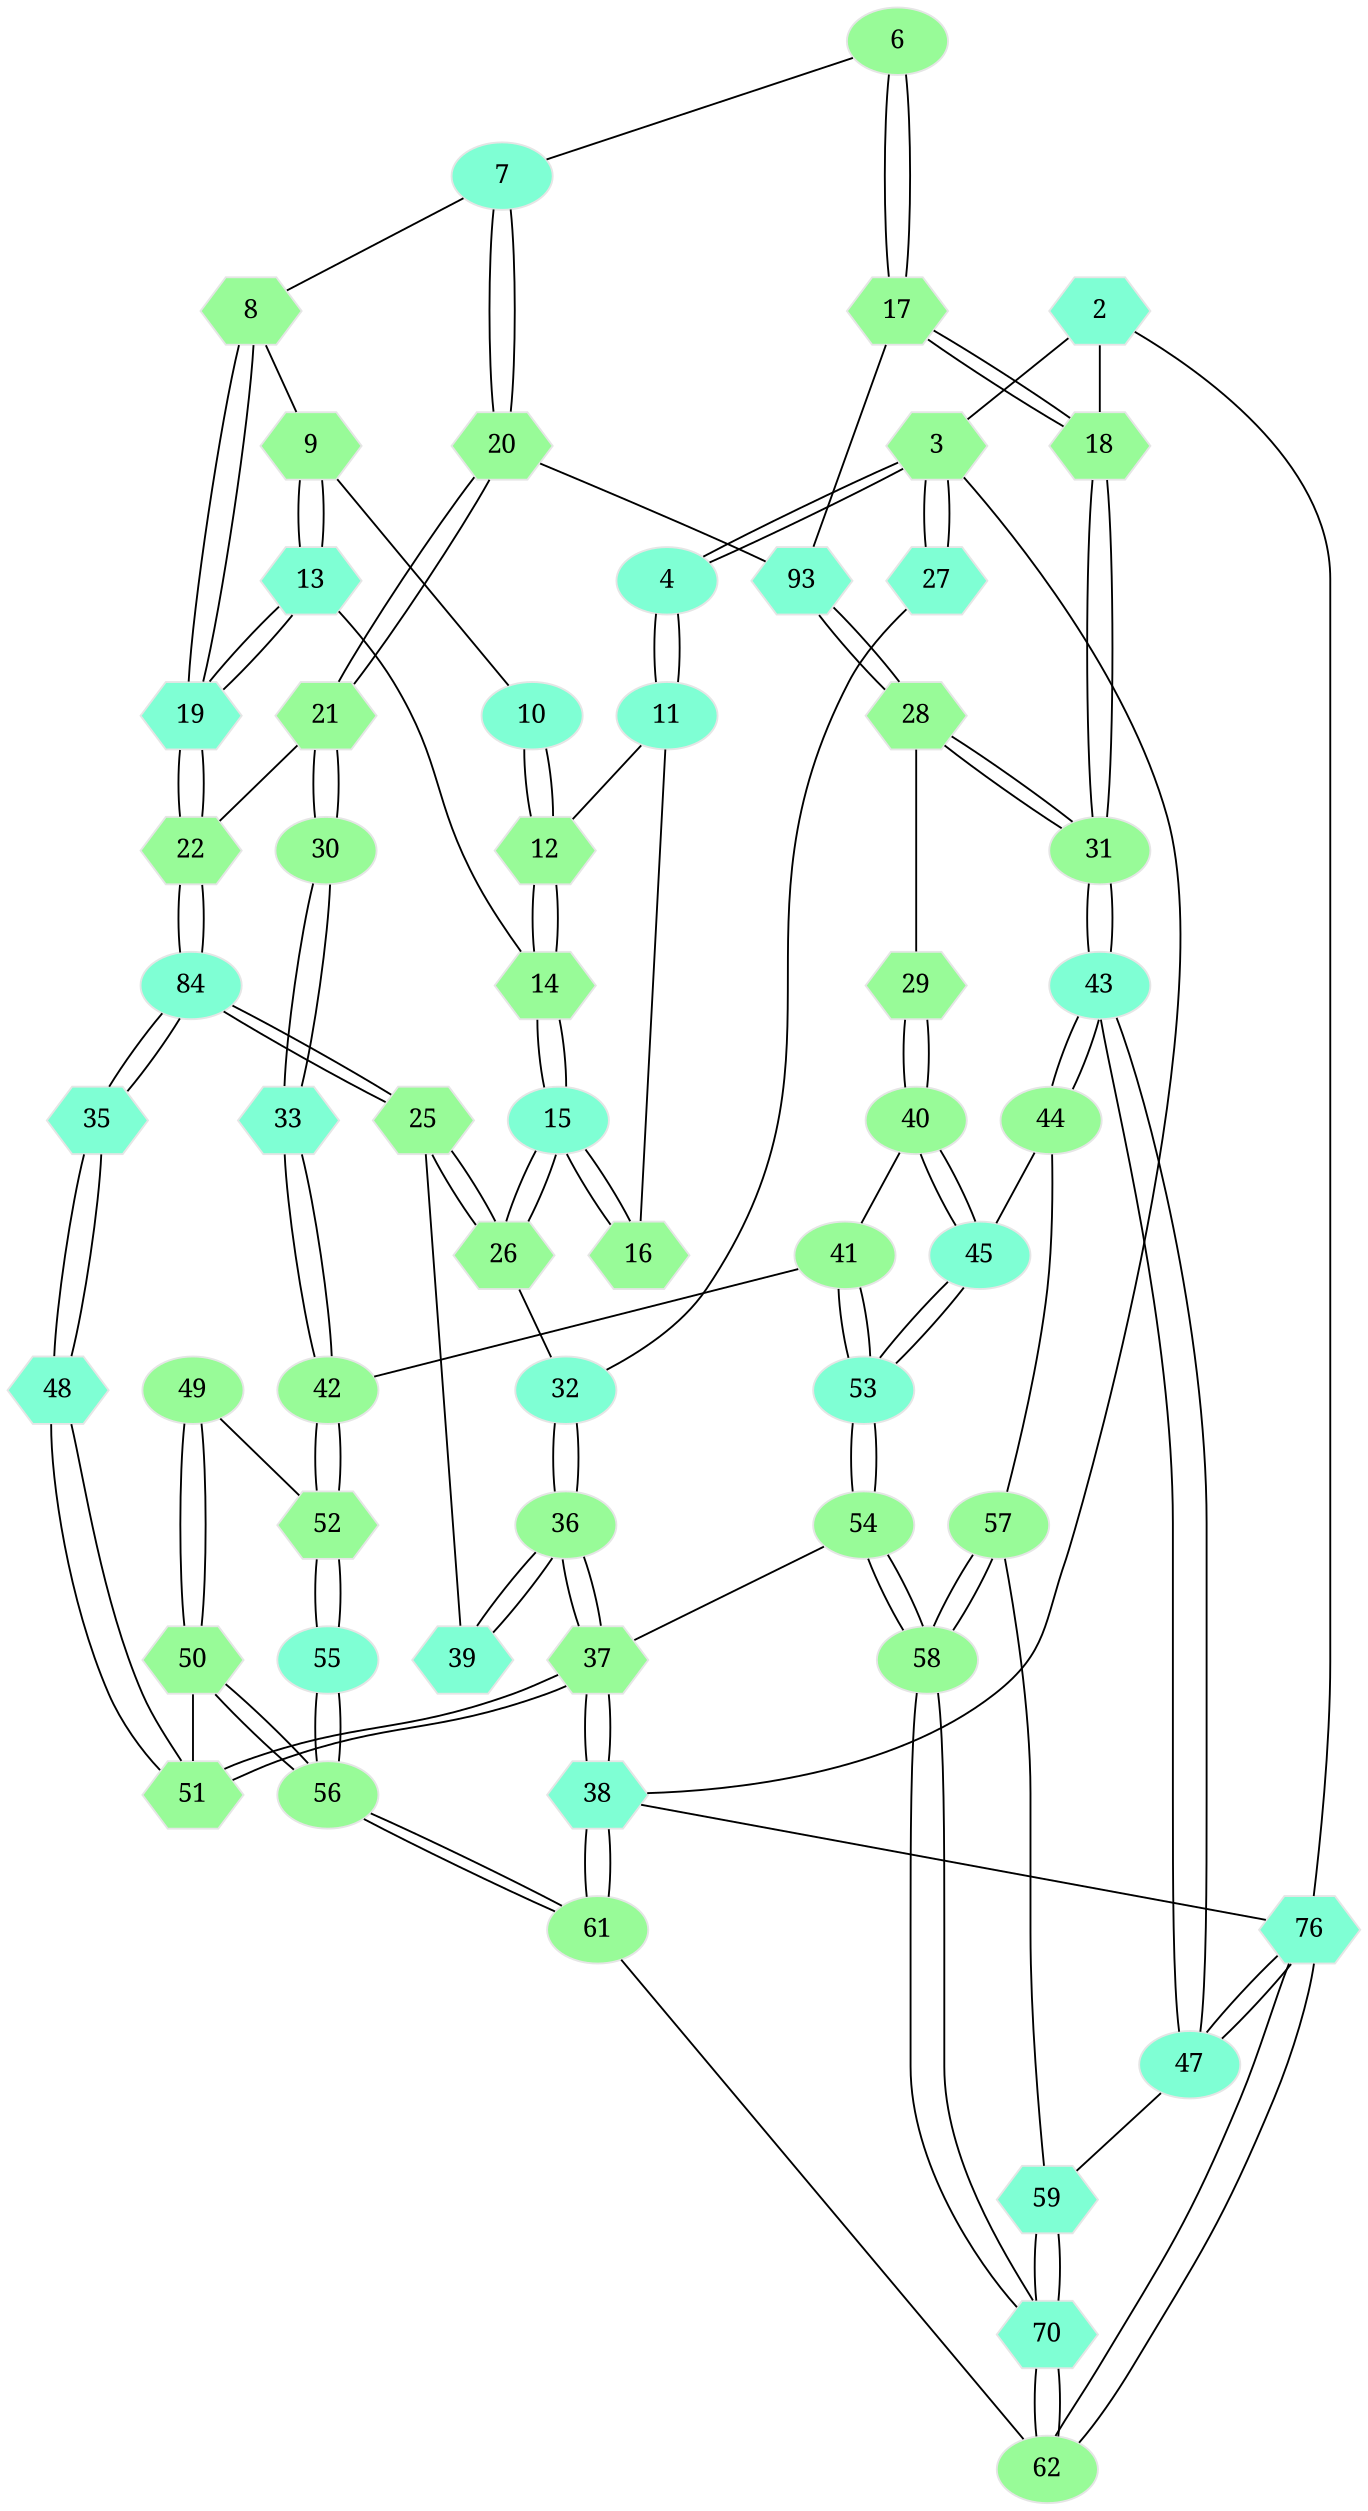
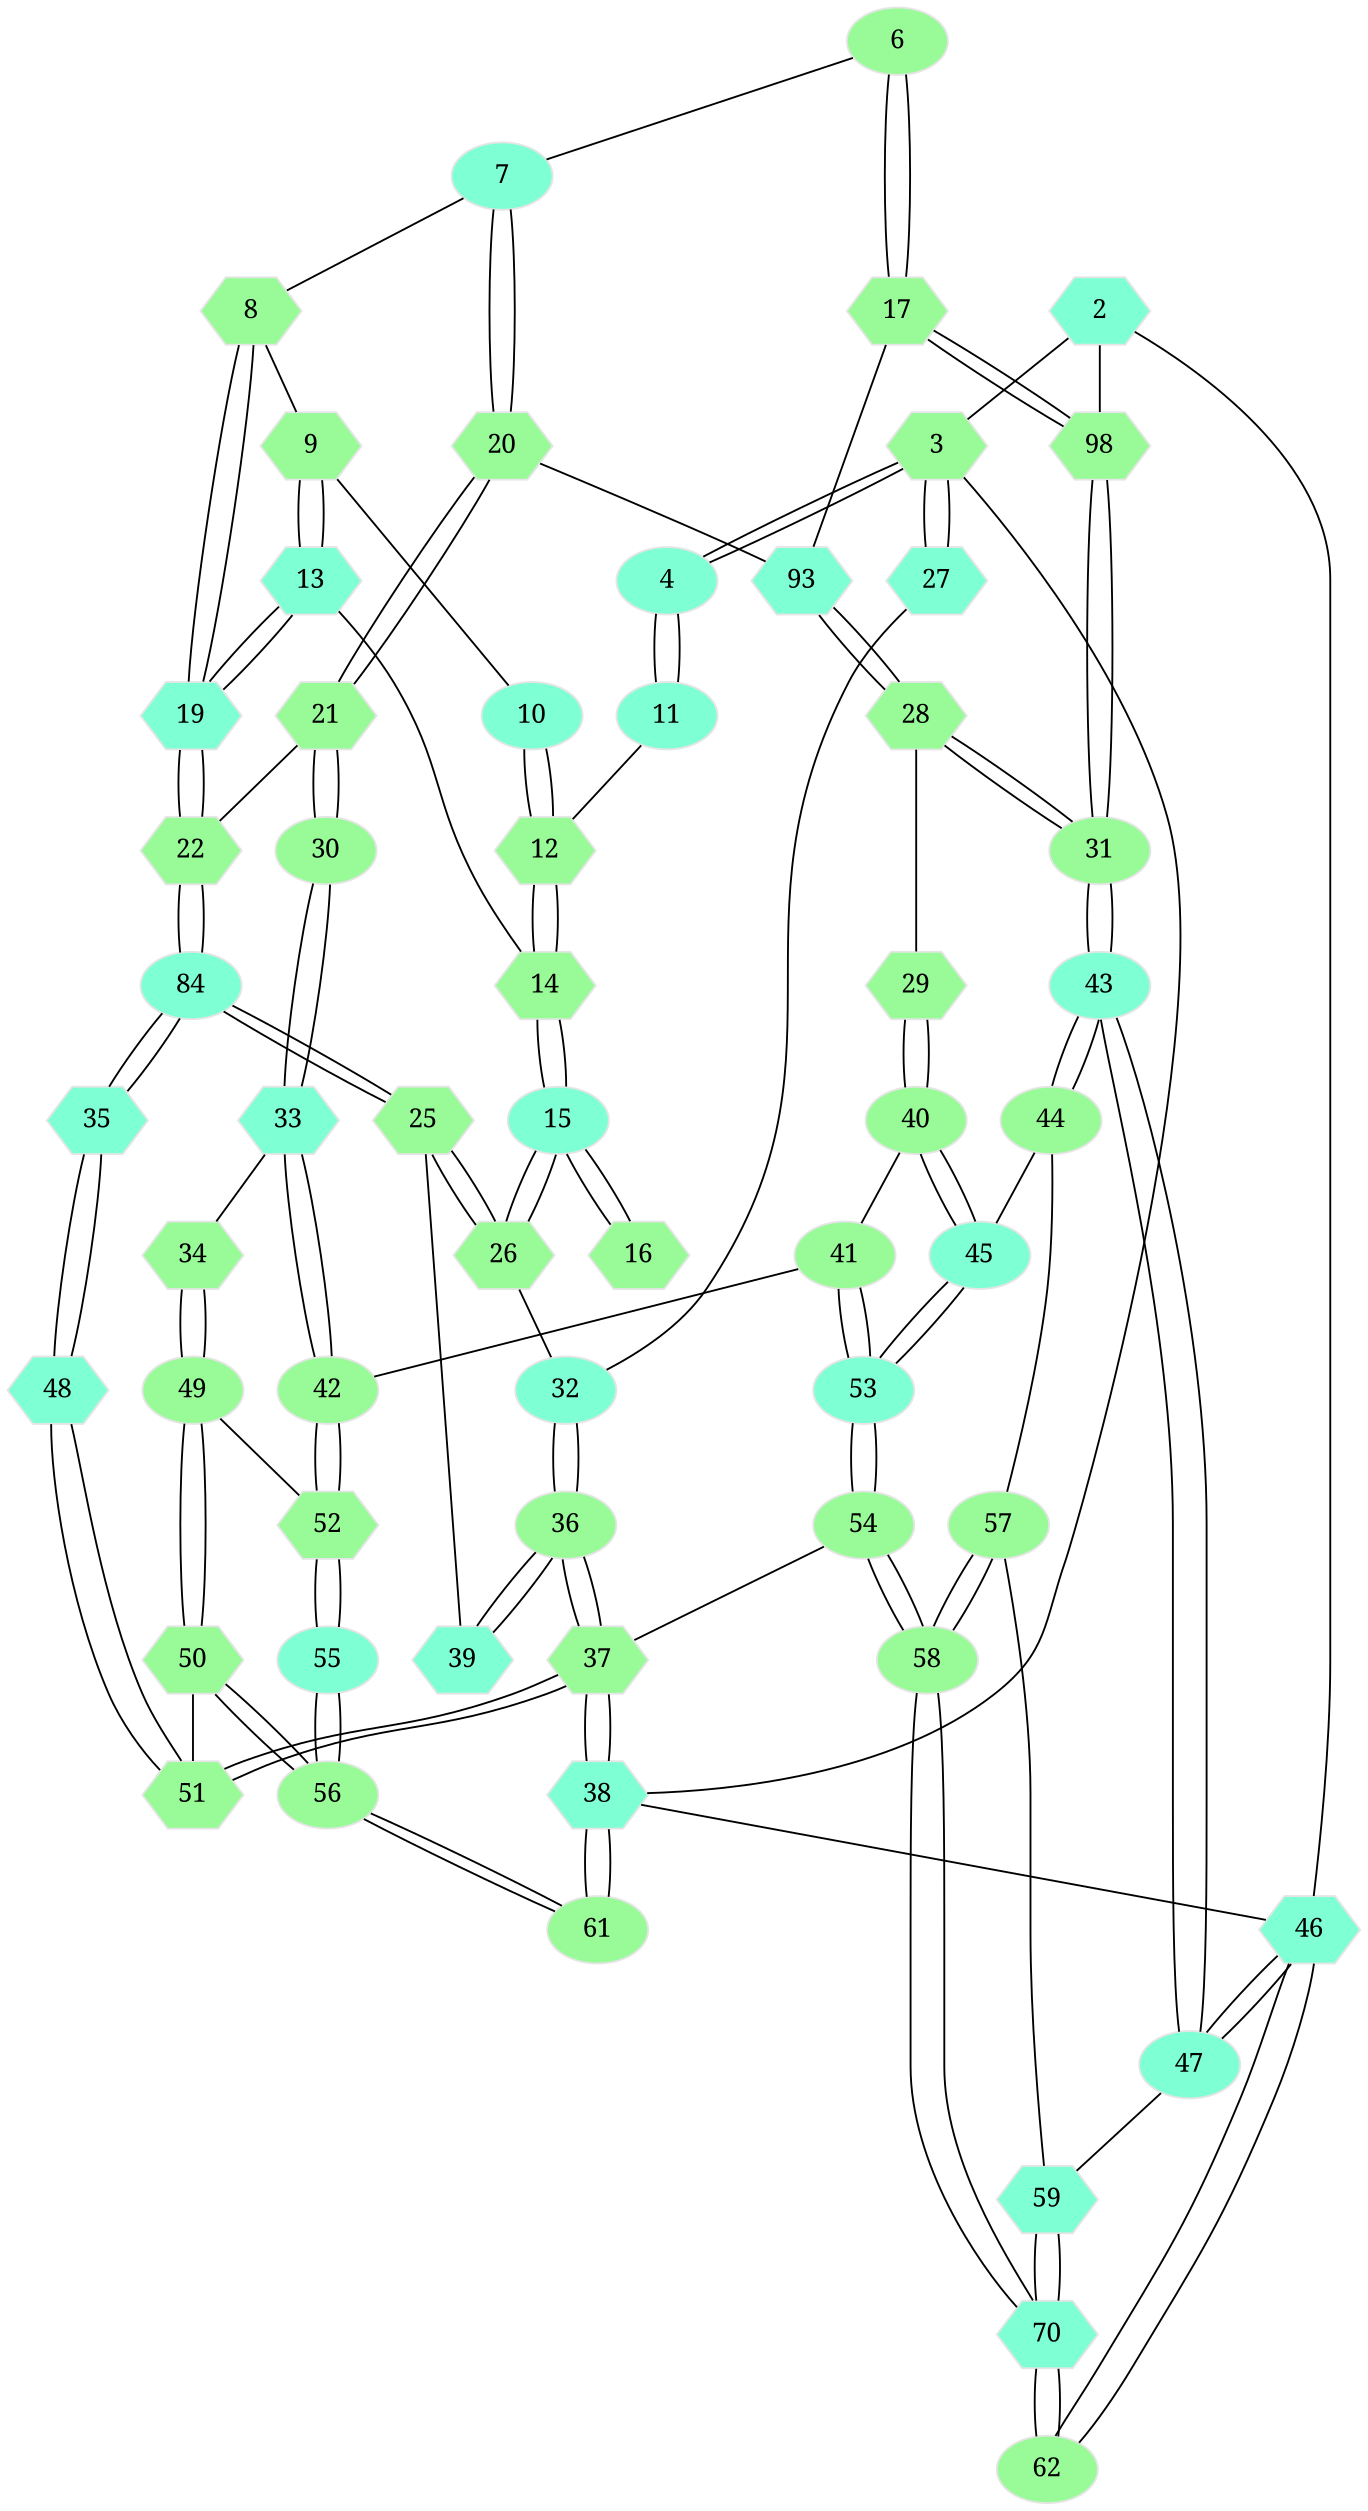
node "18": label "18" -> "98"
edge "11" -- "16": removed
node "34": added
node "76": label "76" -> "46"
edge "61" -- "62": removed
